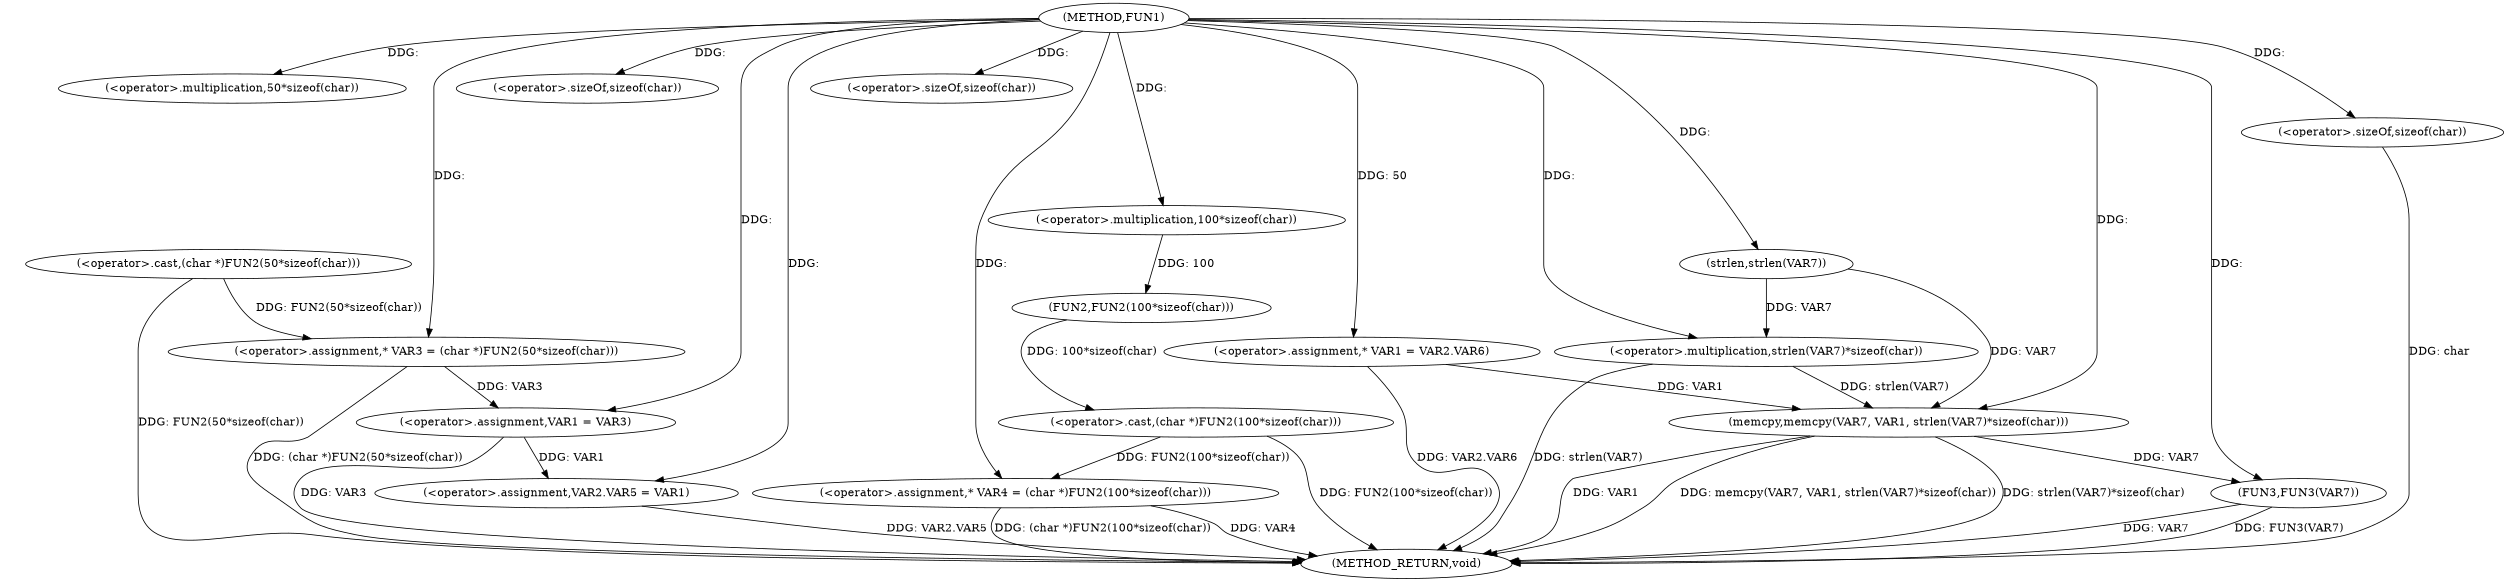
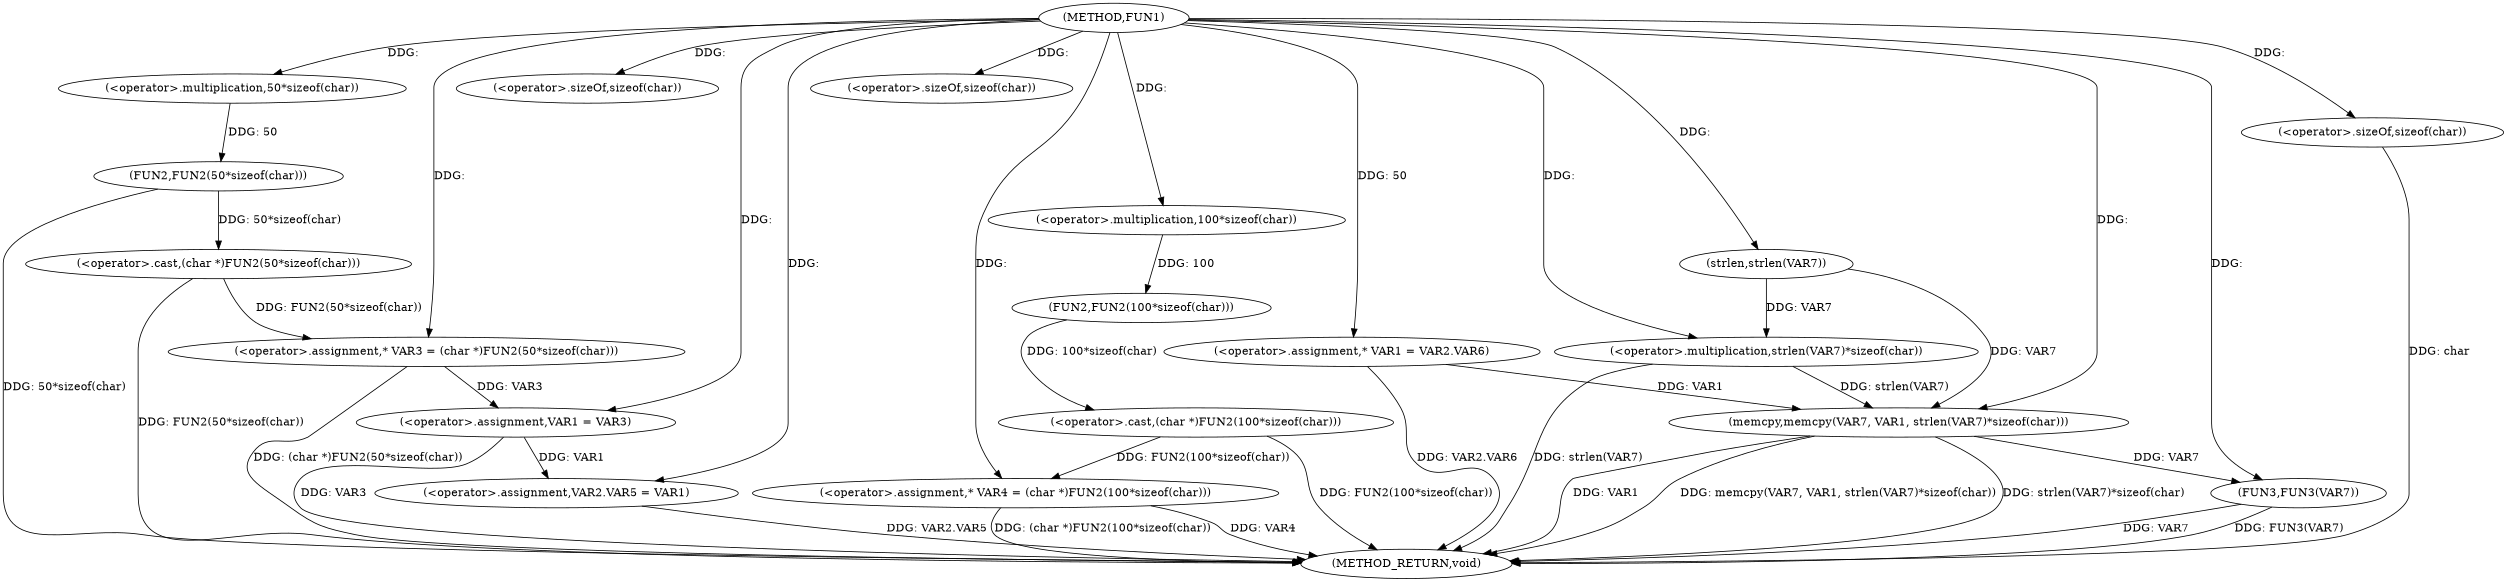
node "(FUN2,FUN2(50*sizeof(char)))": added
